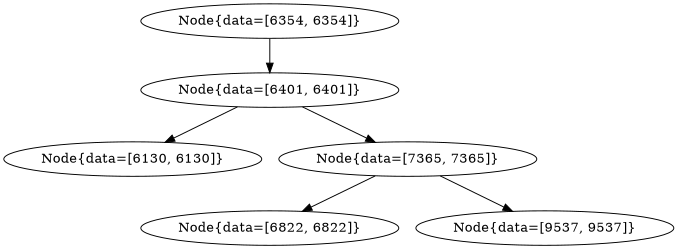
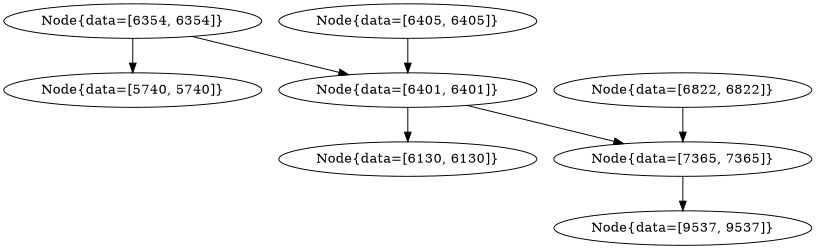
node "Node{data=[6405, 6405]}": added
node "Node{data=[5740, 5740]}": added
edge "Node{data=[7365, 7365]}" -> "Node{data=[6822, 6822]}": reversed
